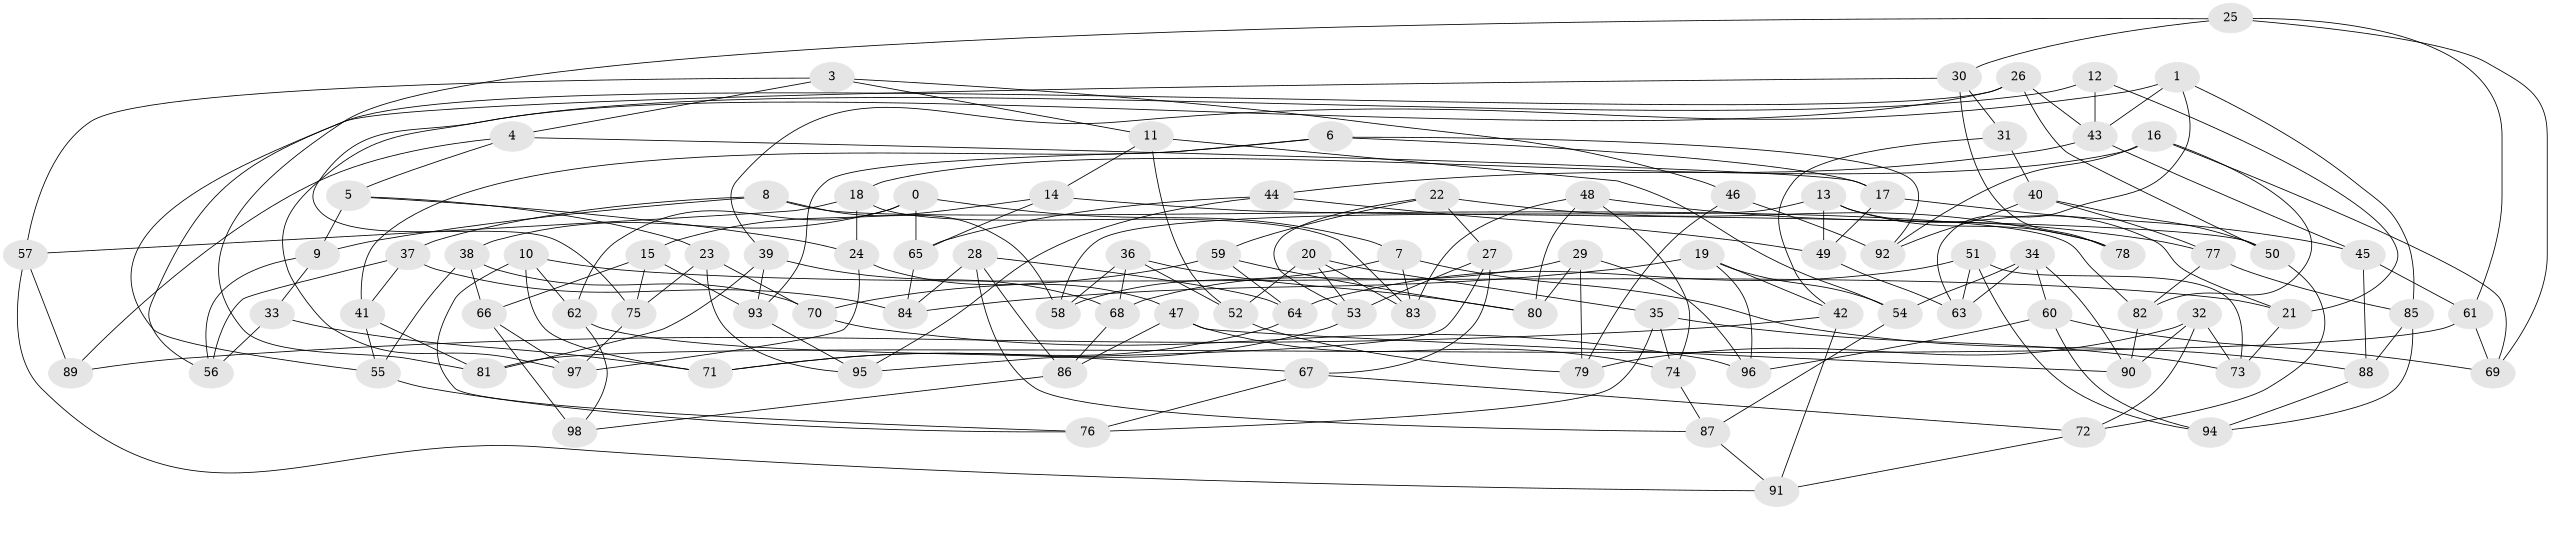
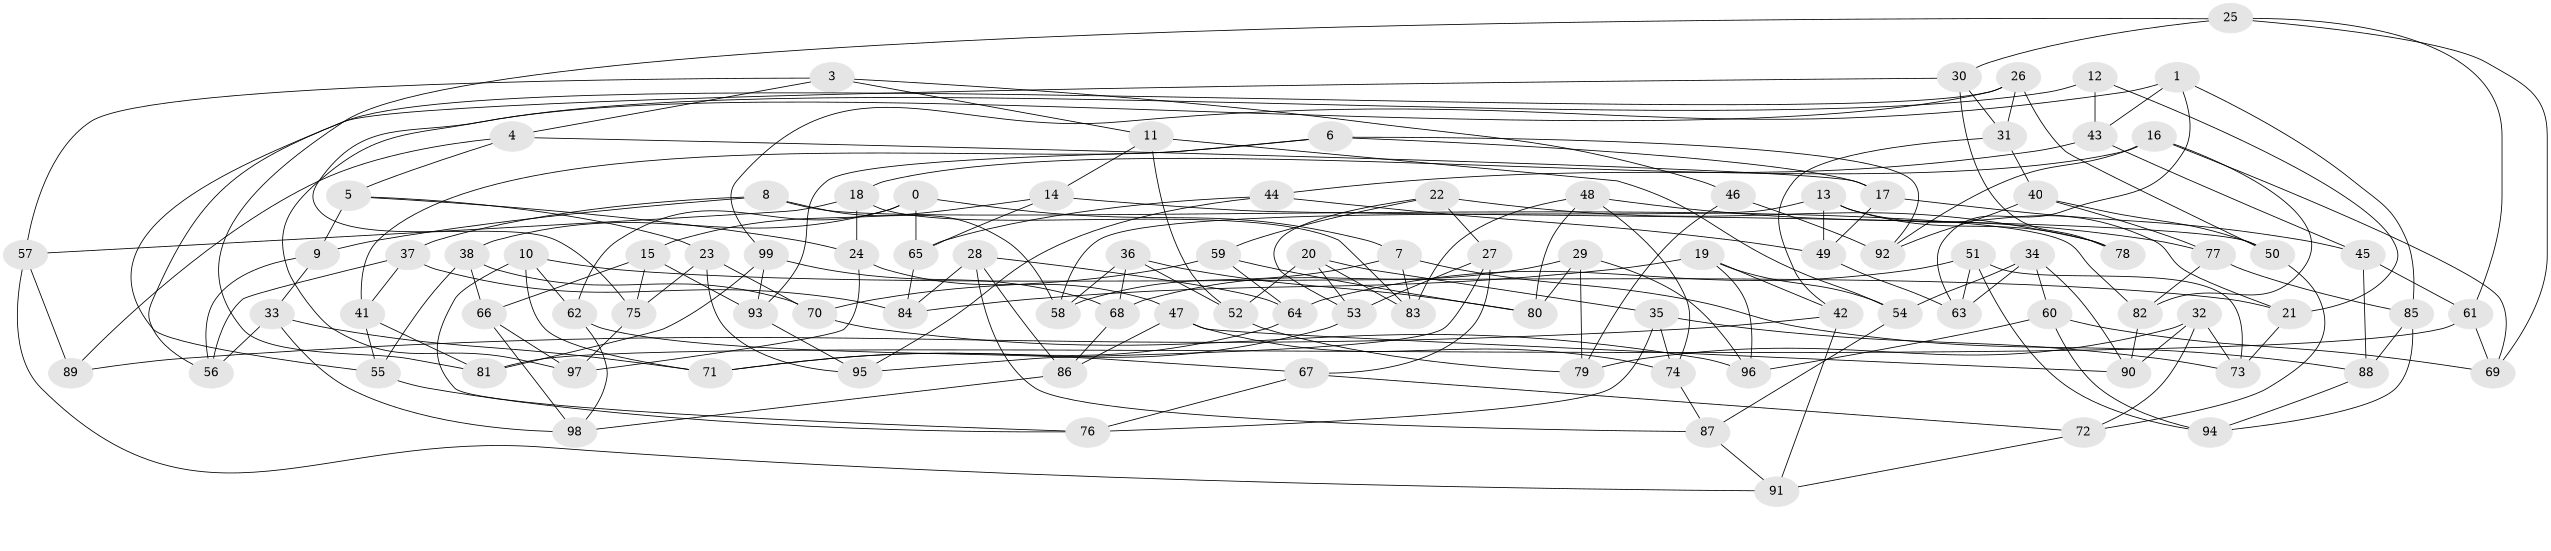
edge "26" -- "43": now "26" -- "31"
node "39": label "39" -> "99"
edge "33" -- "98": added
